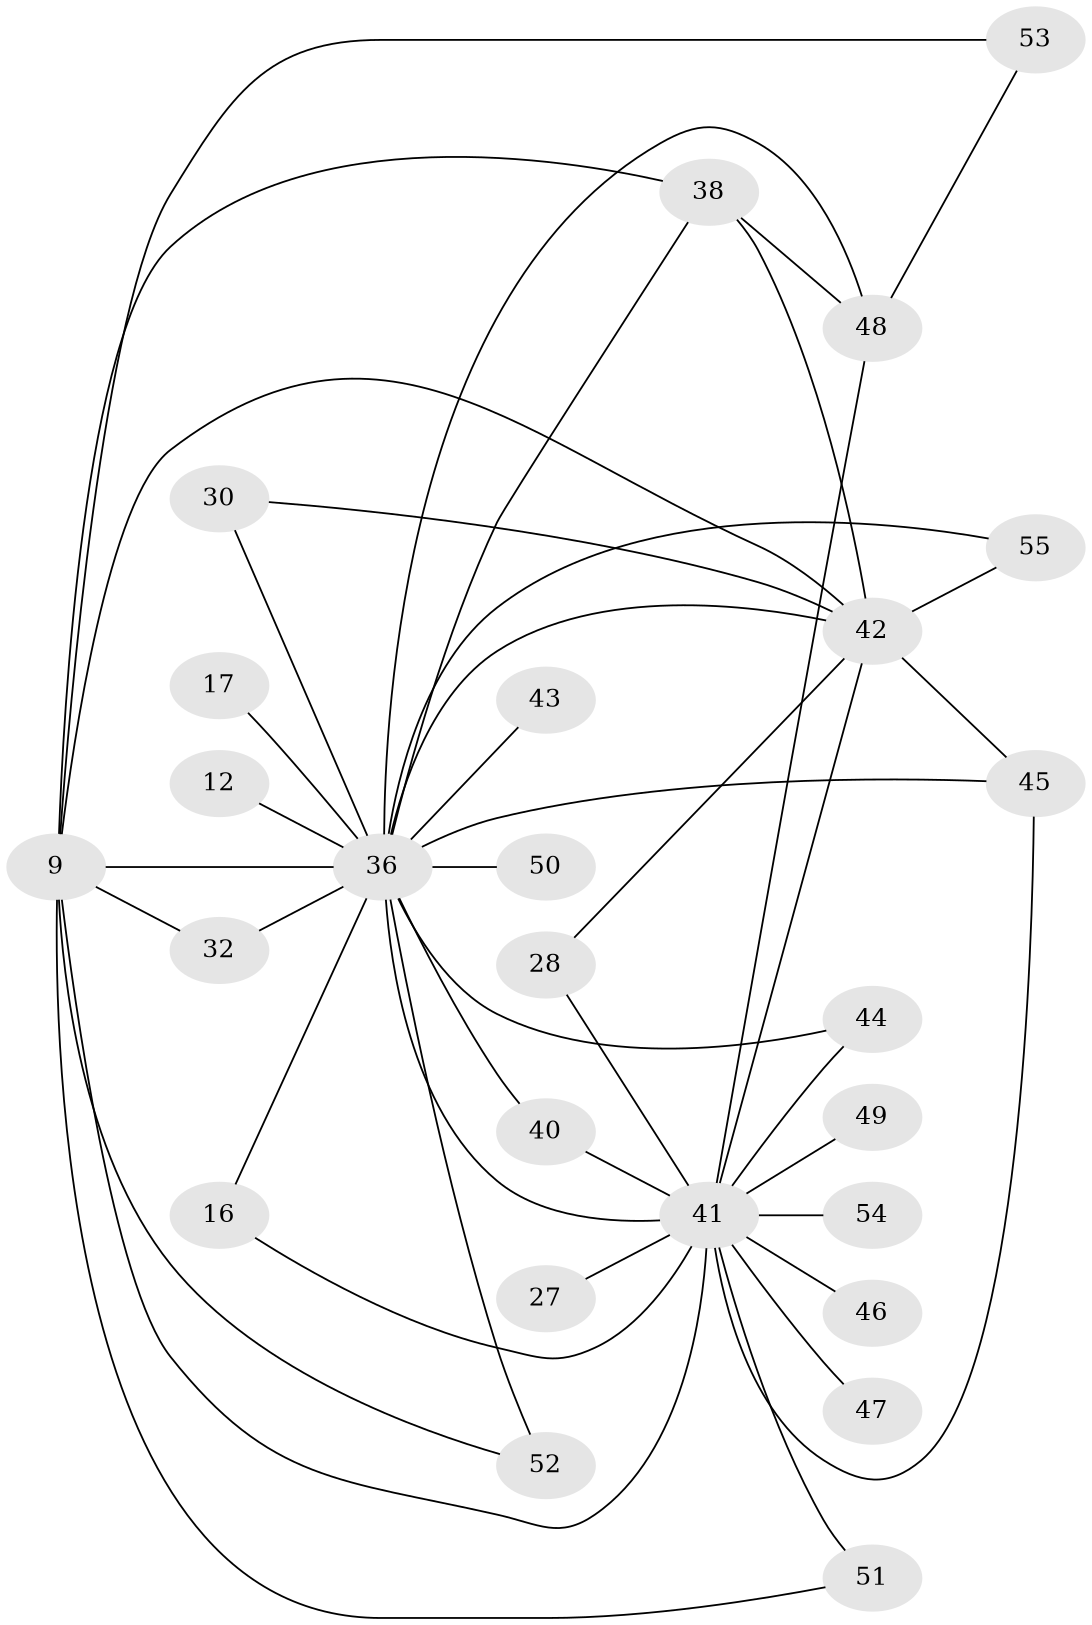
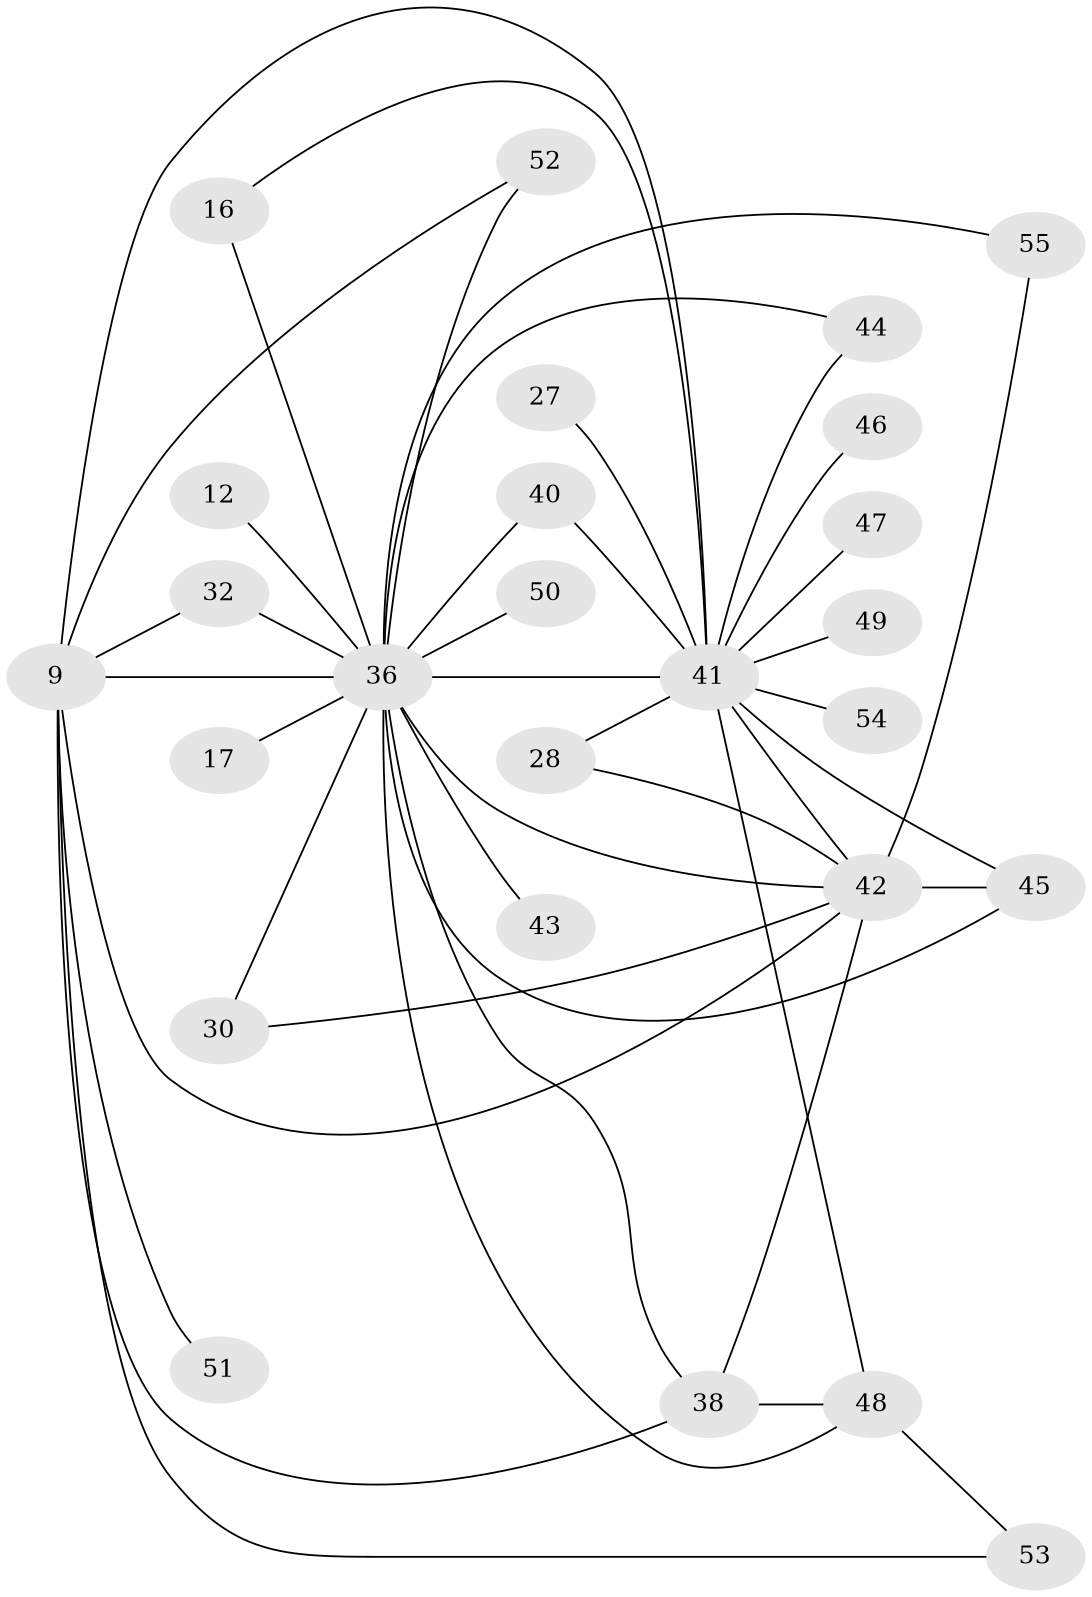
edge "41" -- "51": removed
